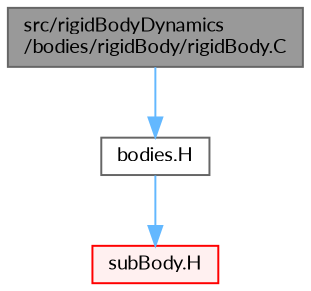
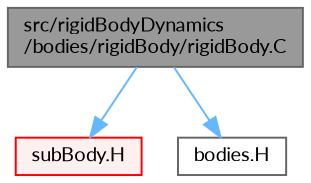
edge "bodies.H" -> "subBody.H": now "src/rigidBodyDynamics /bodies/rigidBody/rigidBody.C" -> "subBody.H"
